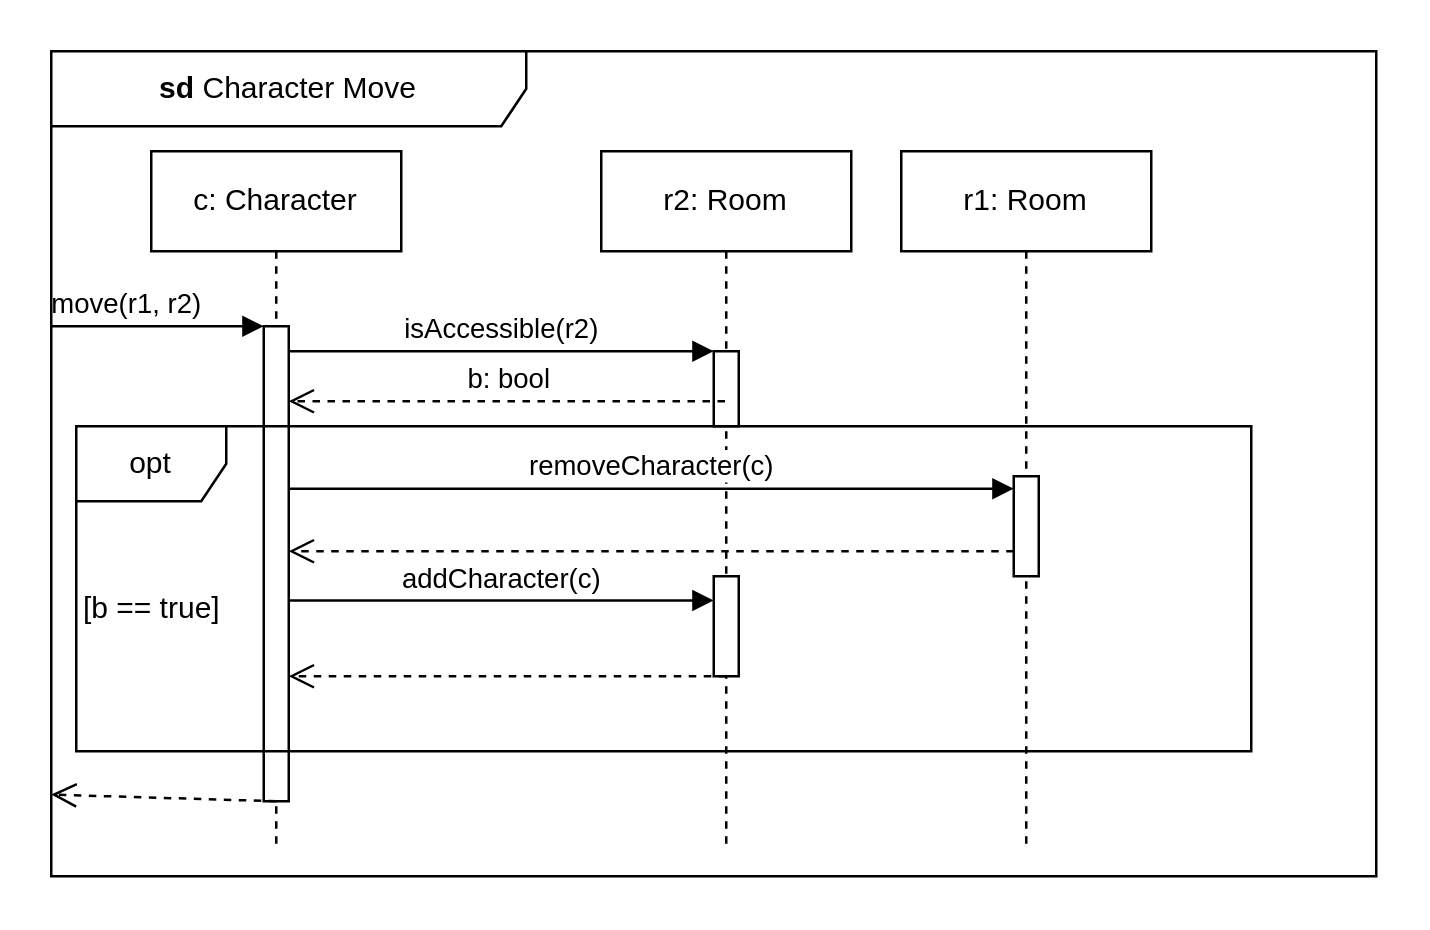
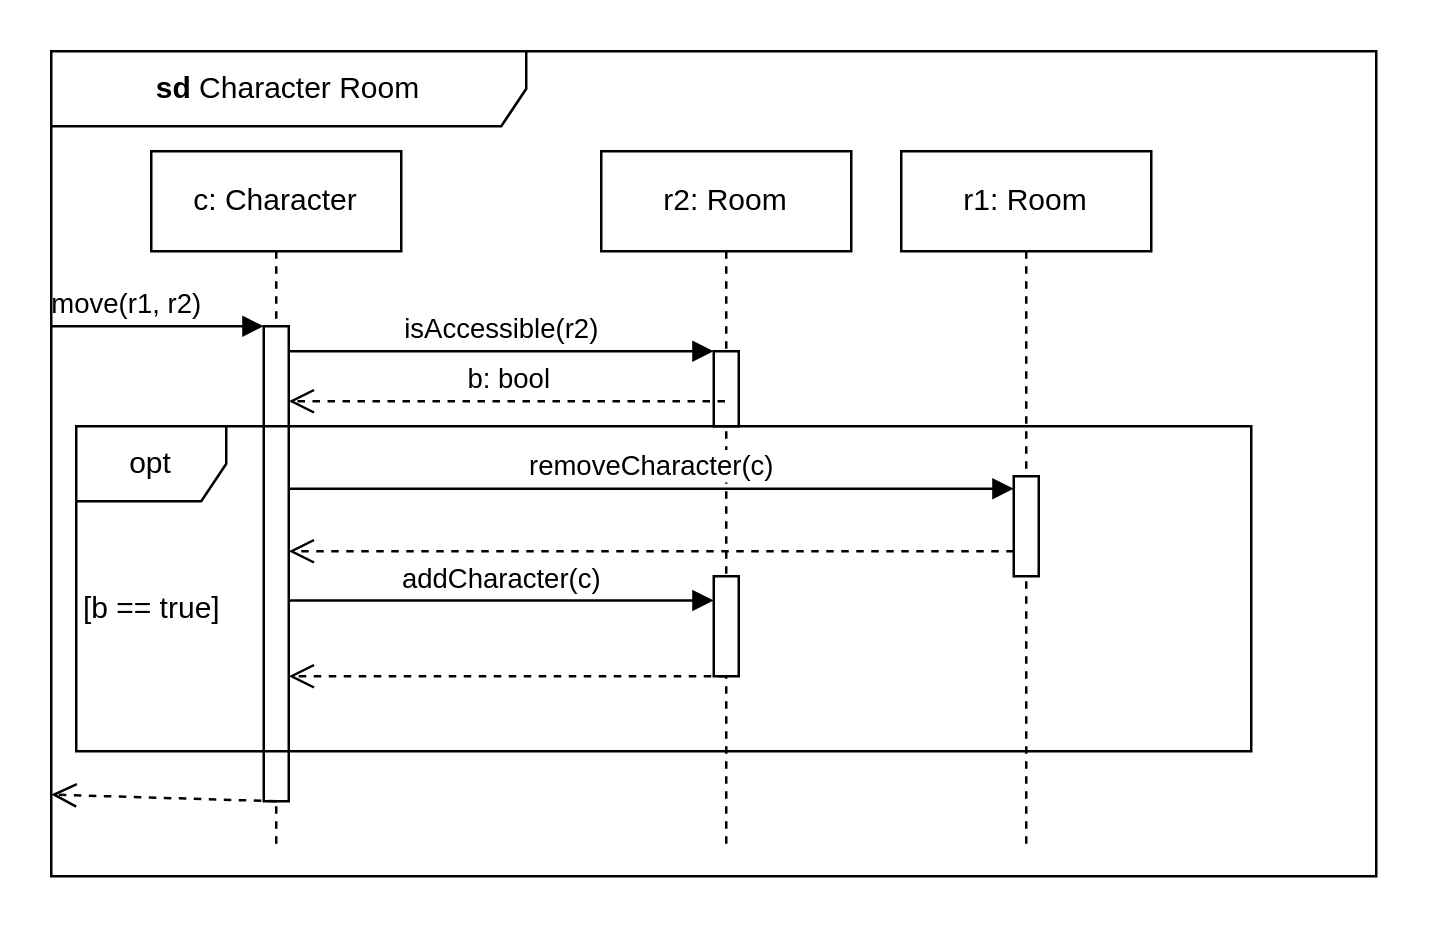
node "sd Character Move": label "sd Character Move" -> "sd Character Room"
